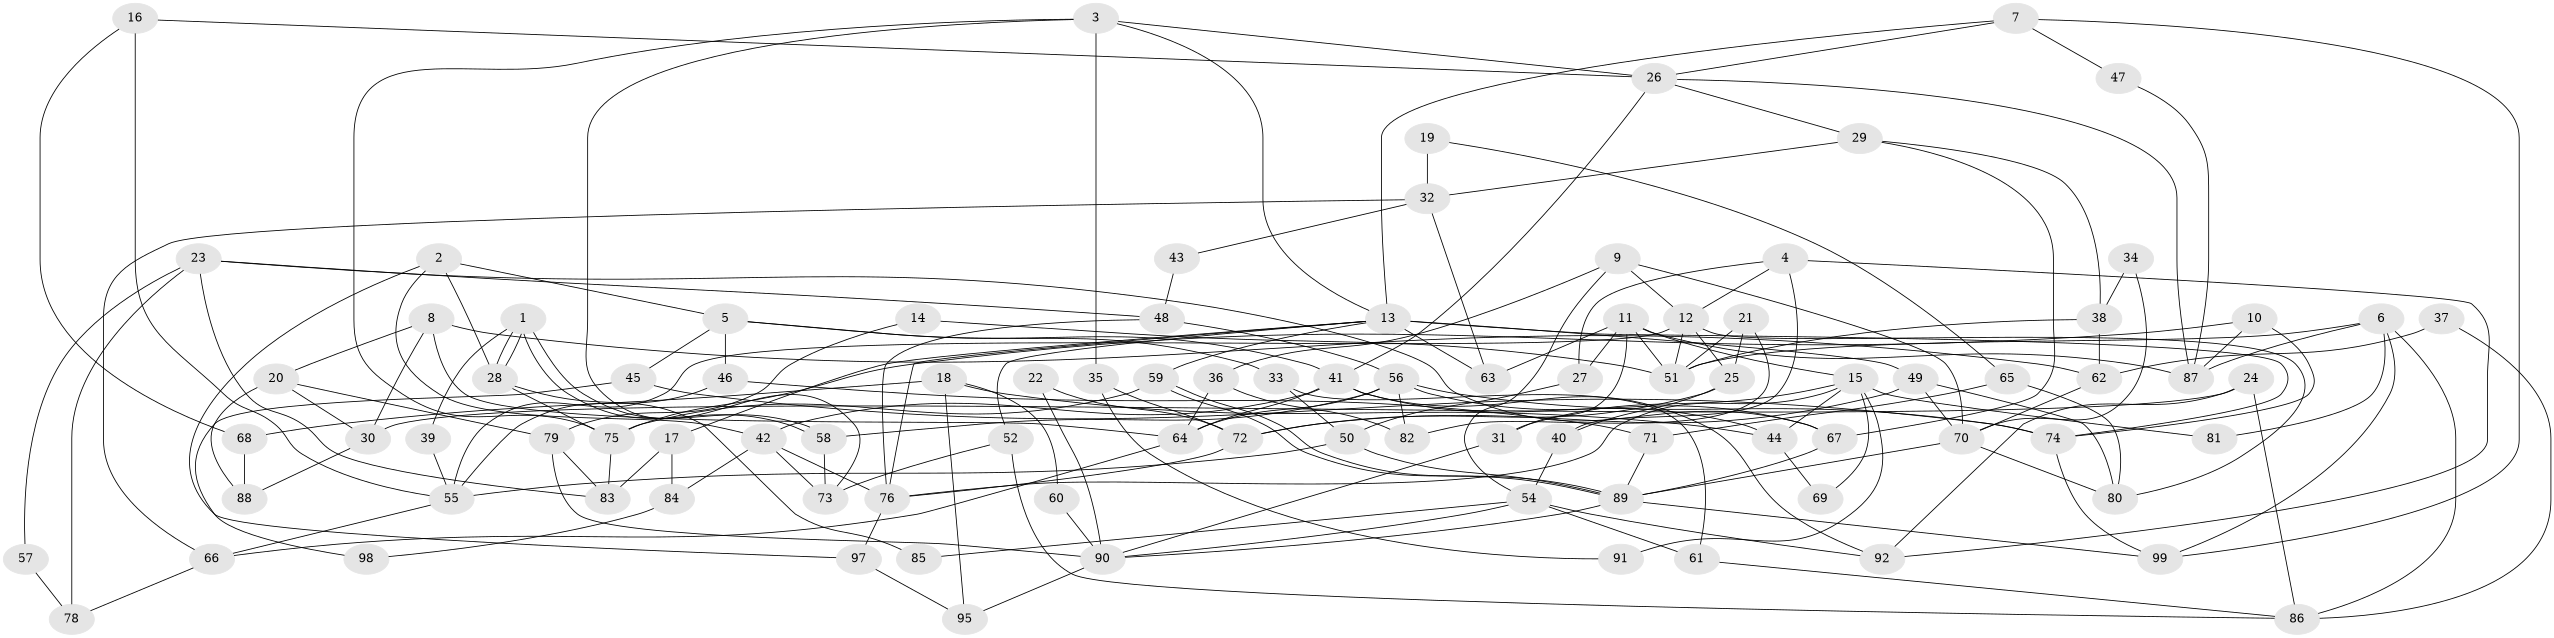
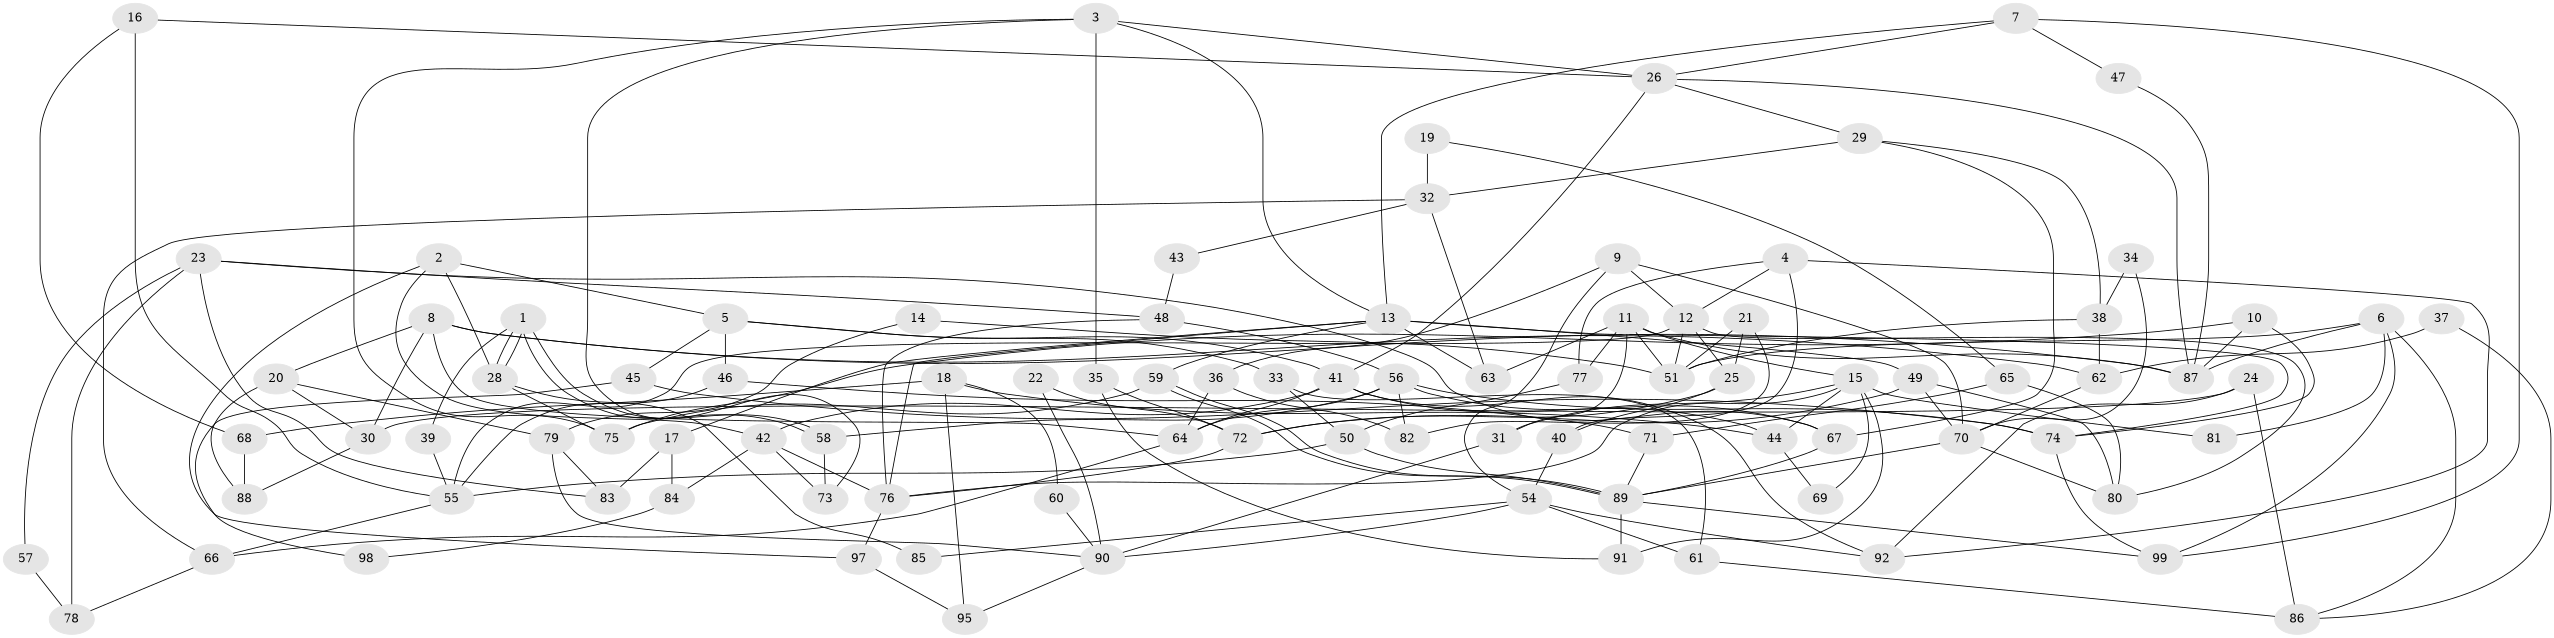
edge "8" -- "87": added
node "27": label "27" -> "77"
node "52": removed
edge "75" -- "83": removed
edge "89" -- "90": now "89" -- "91"
